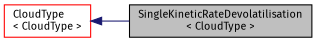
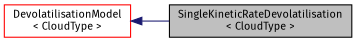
node "CloudType < CloudType >": label "CloudType < CloudType >" -> "DevolatilisationModel < CloudType >"
